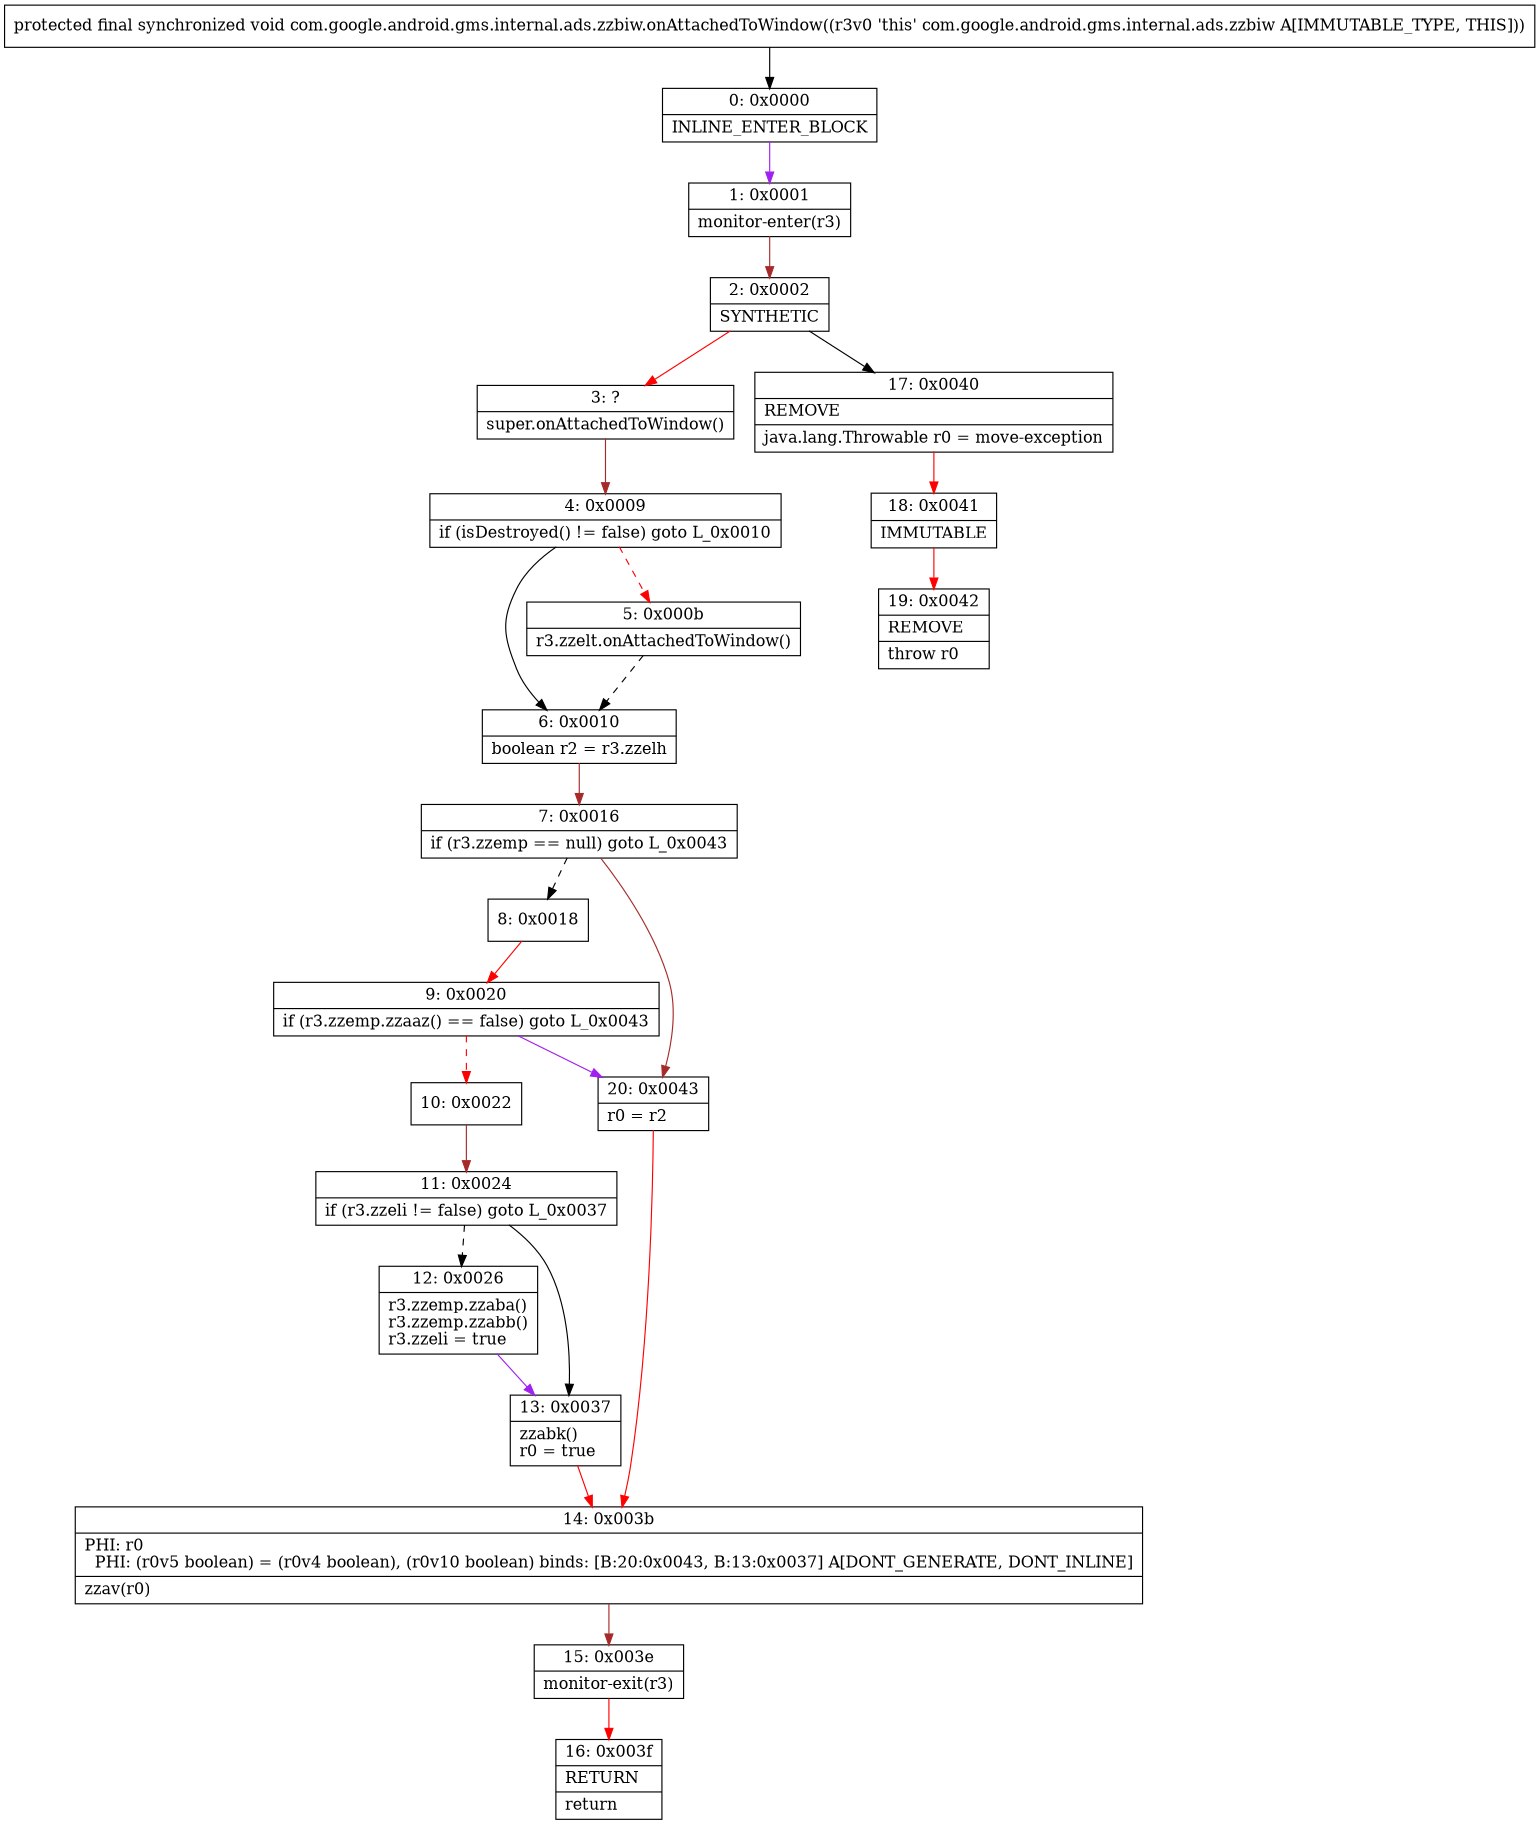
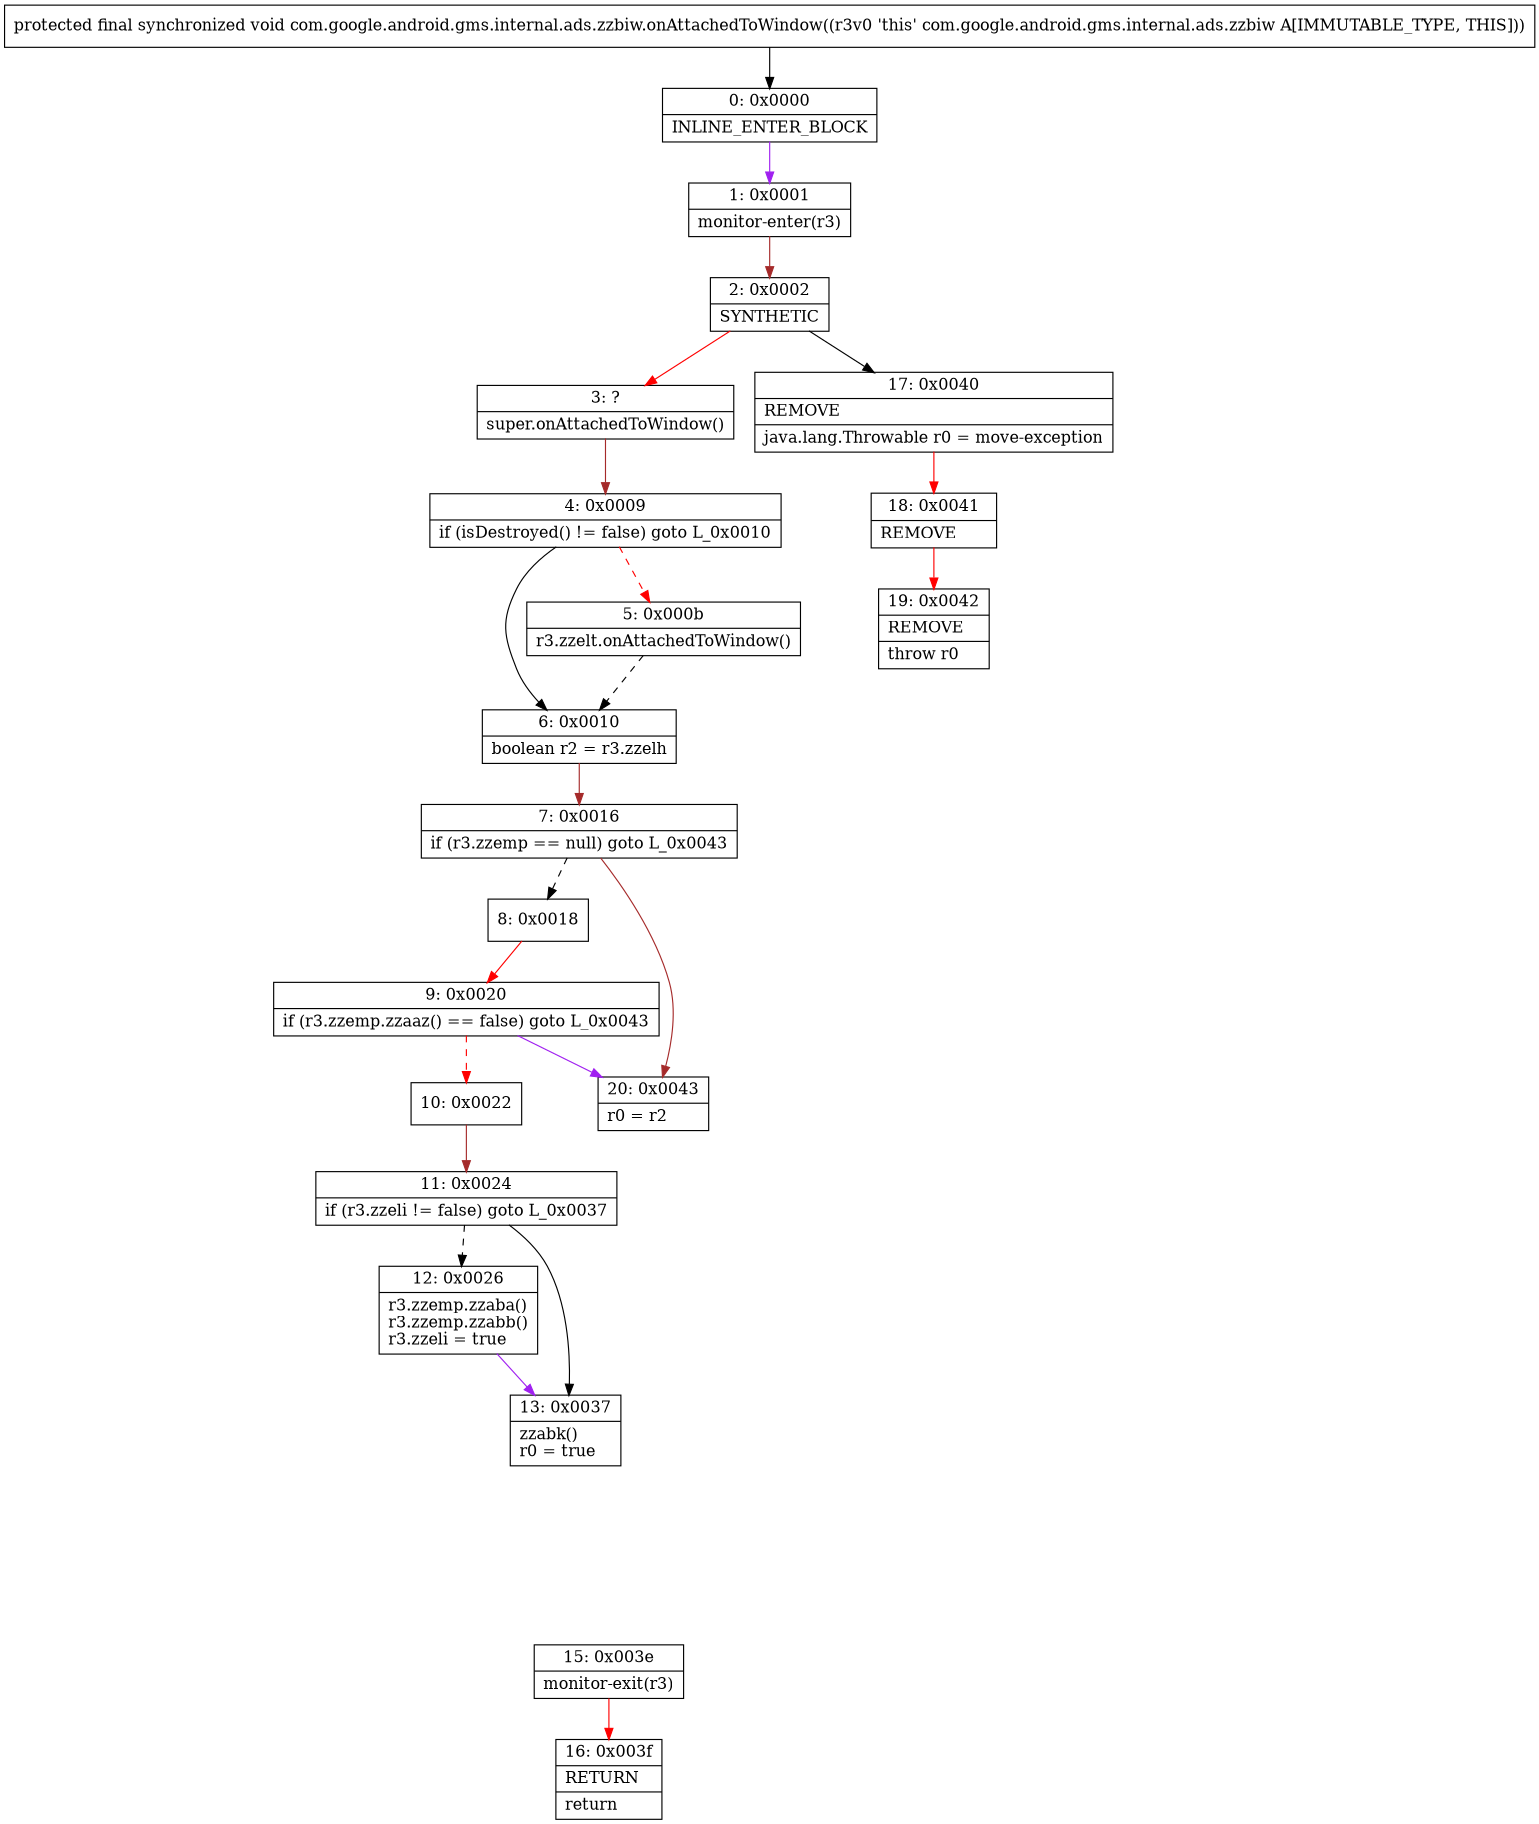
node "18: 0x0041": text "IMMUTABLE" -> "REMOVE"
node "14: 0x003b": removed
